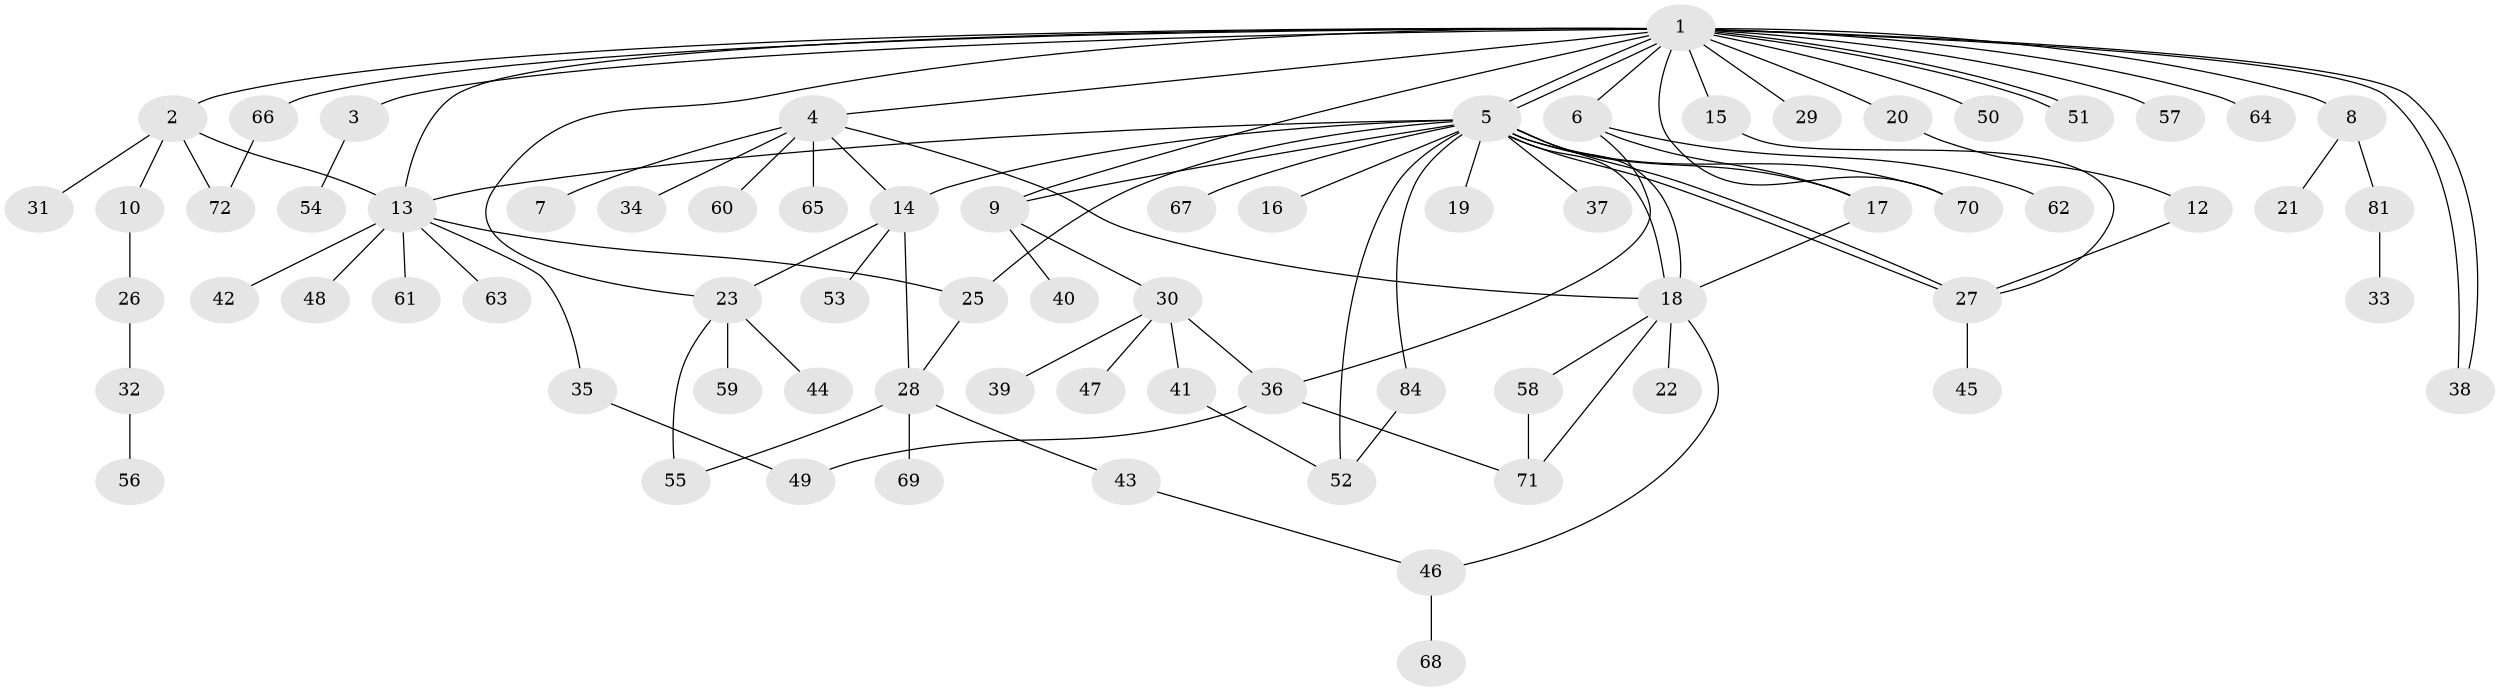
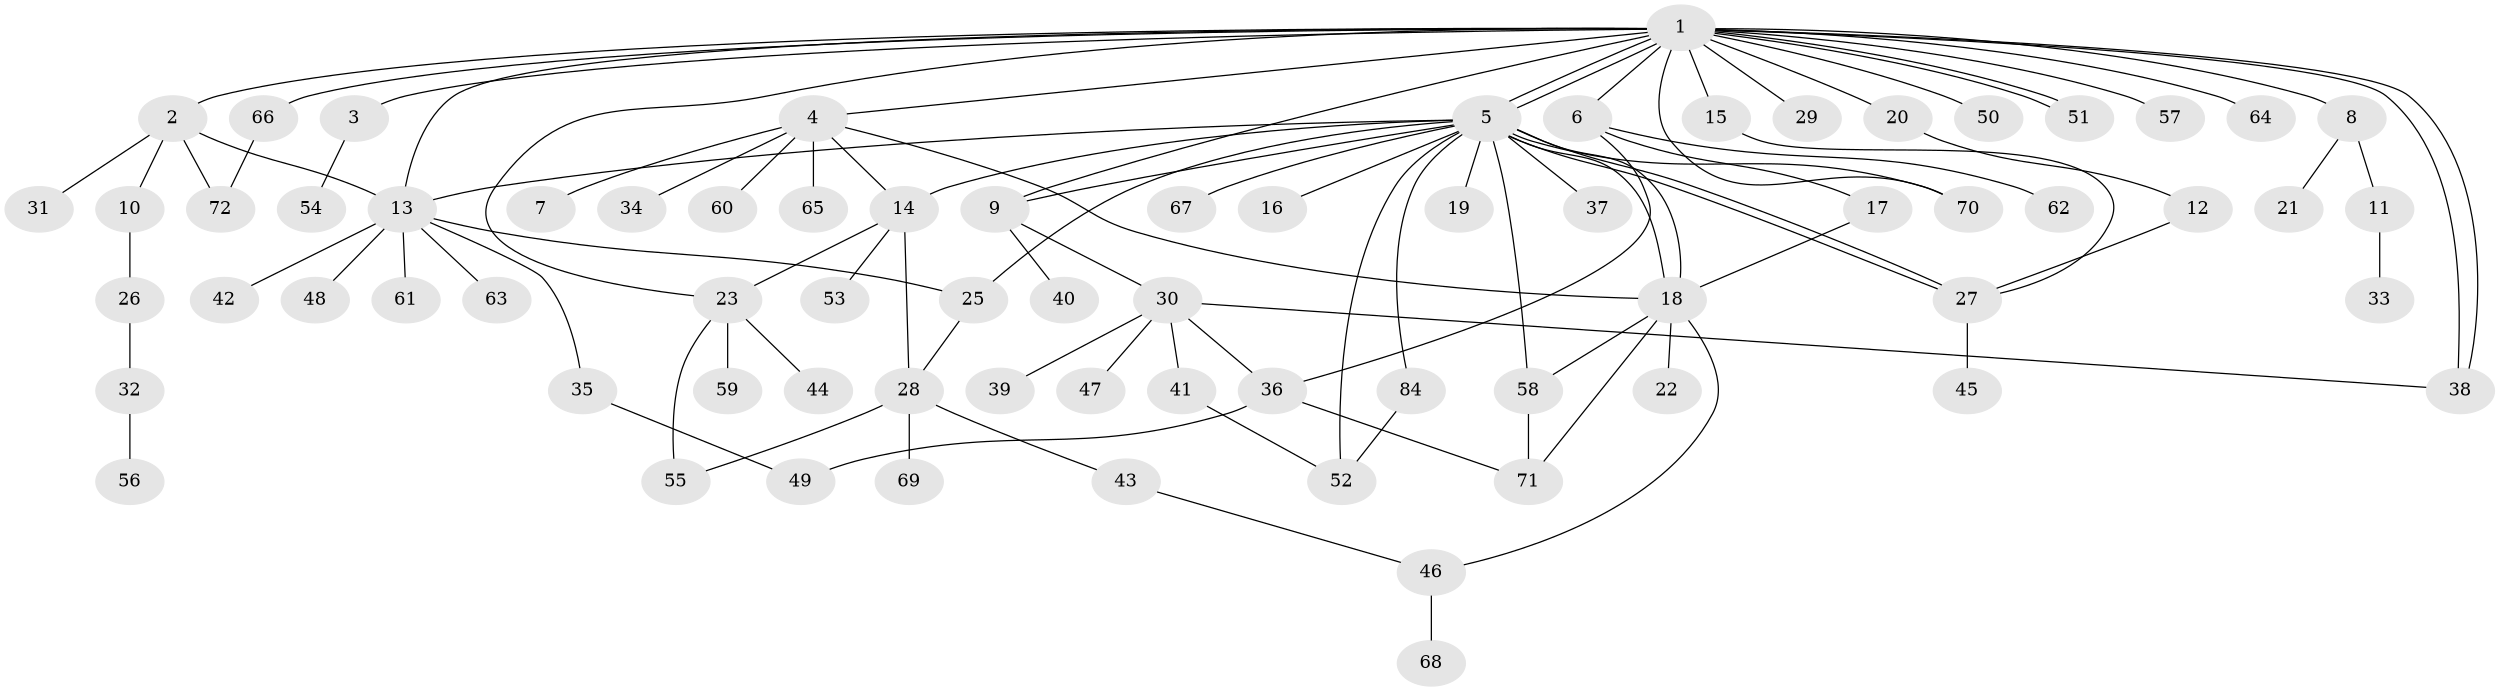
edge "5" -- "17": now "5" -- "58"
node "81": label "81" -> "11"
edge "30" -- "38": added
